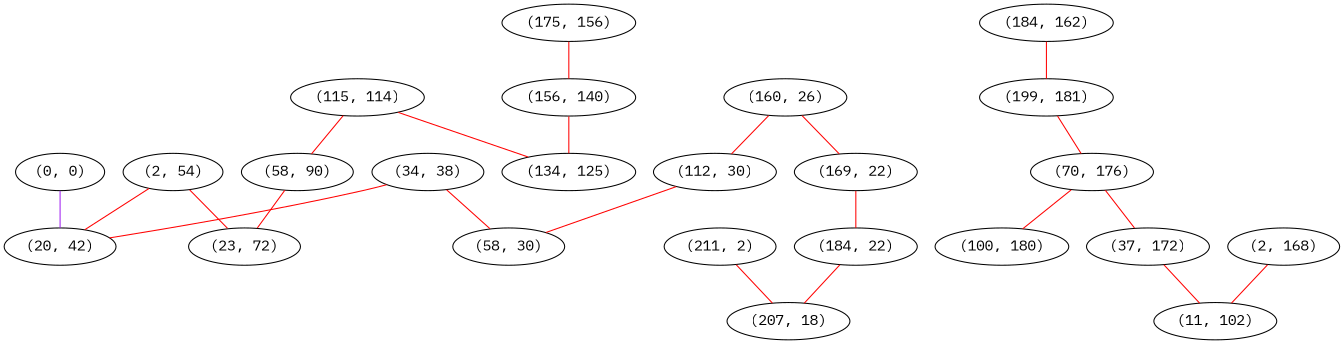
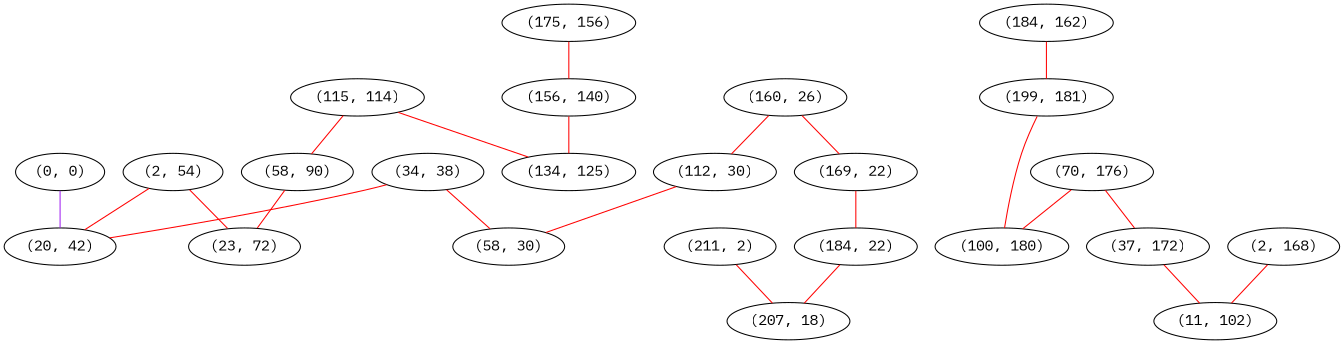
edge "(199, 181)" -- "(70, 176)": now "(199, 181)" -- "(100, 180)"
